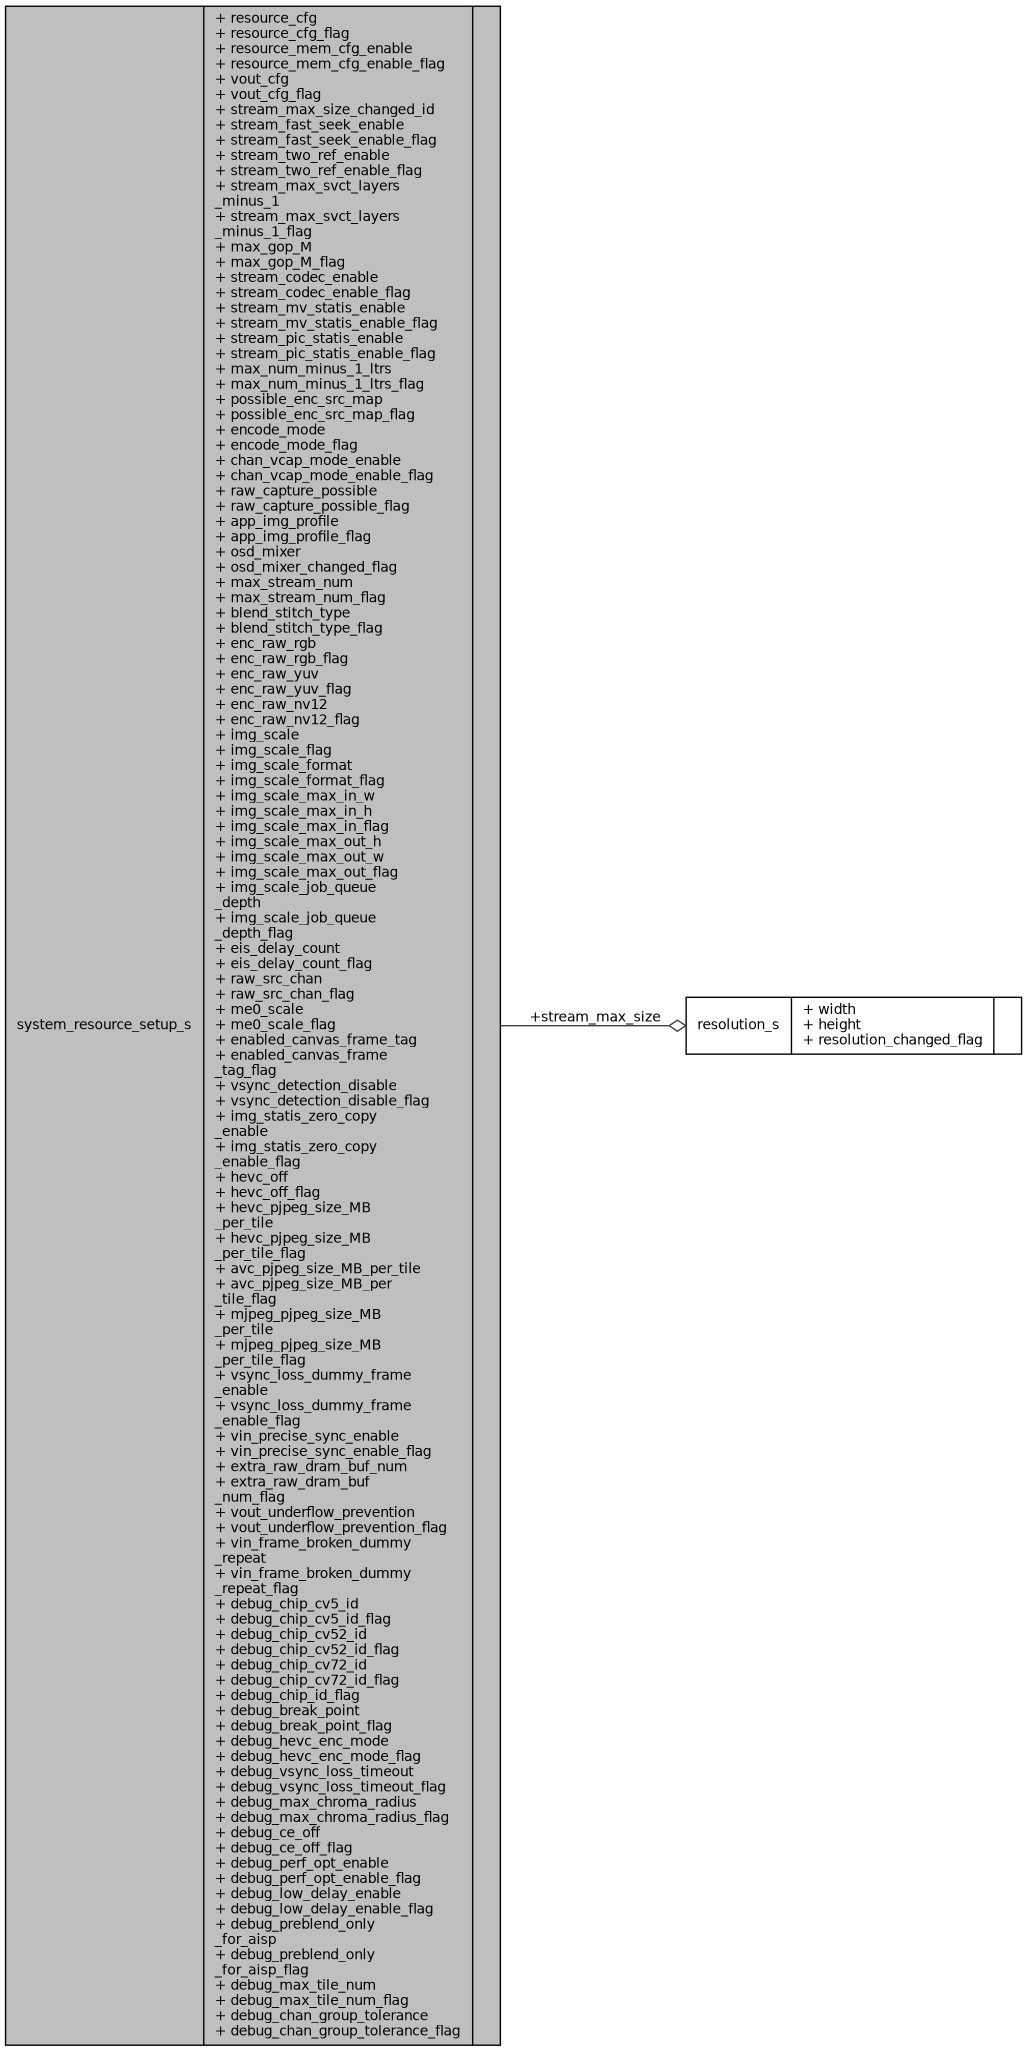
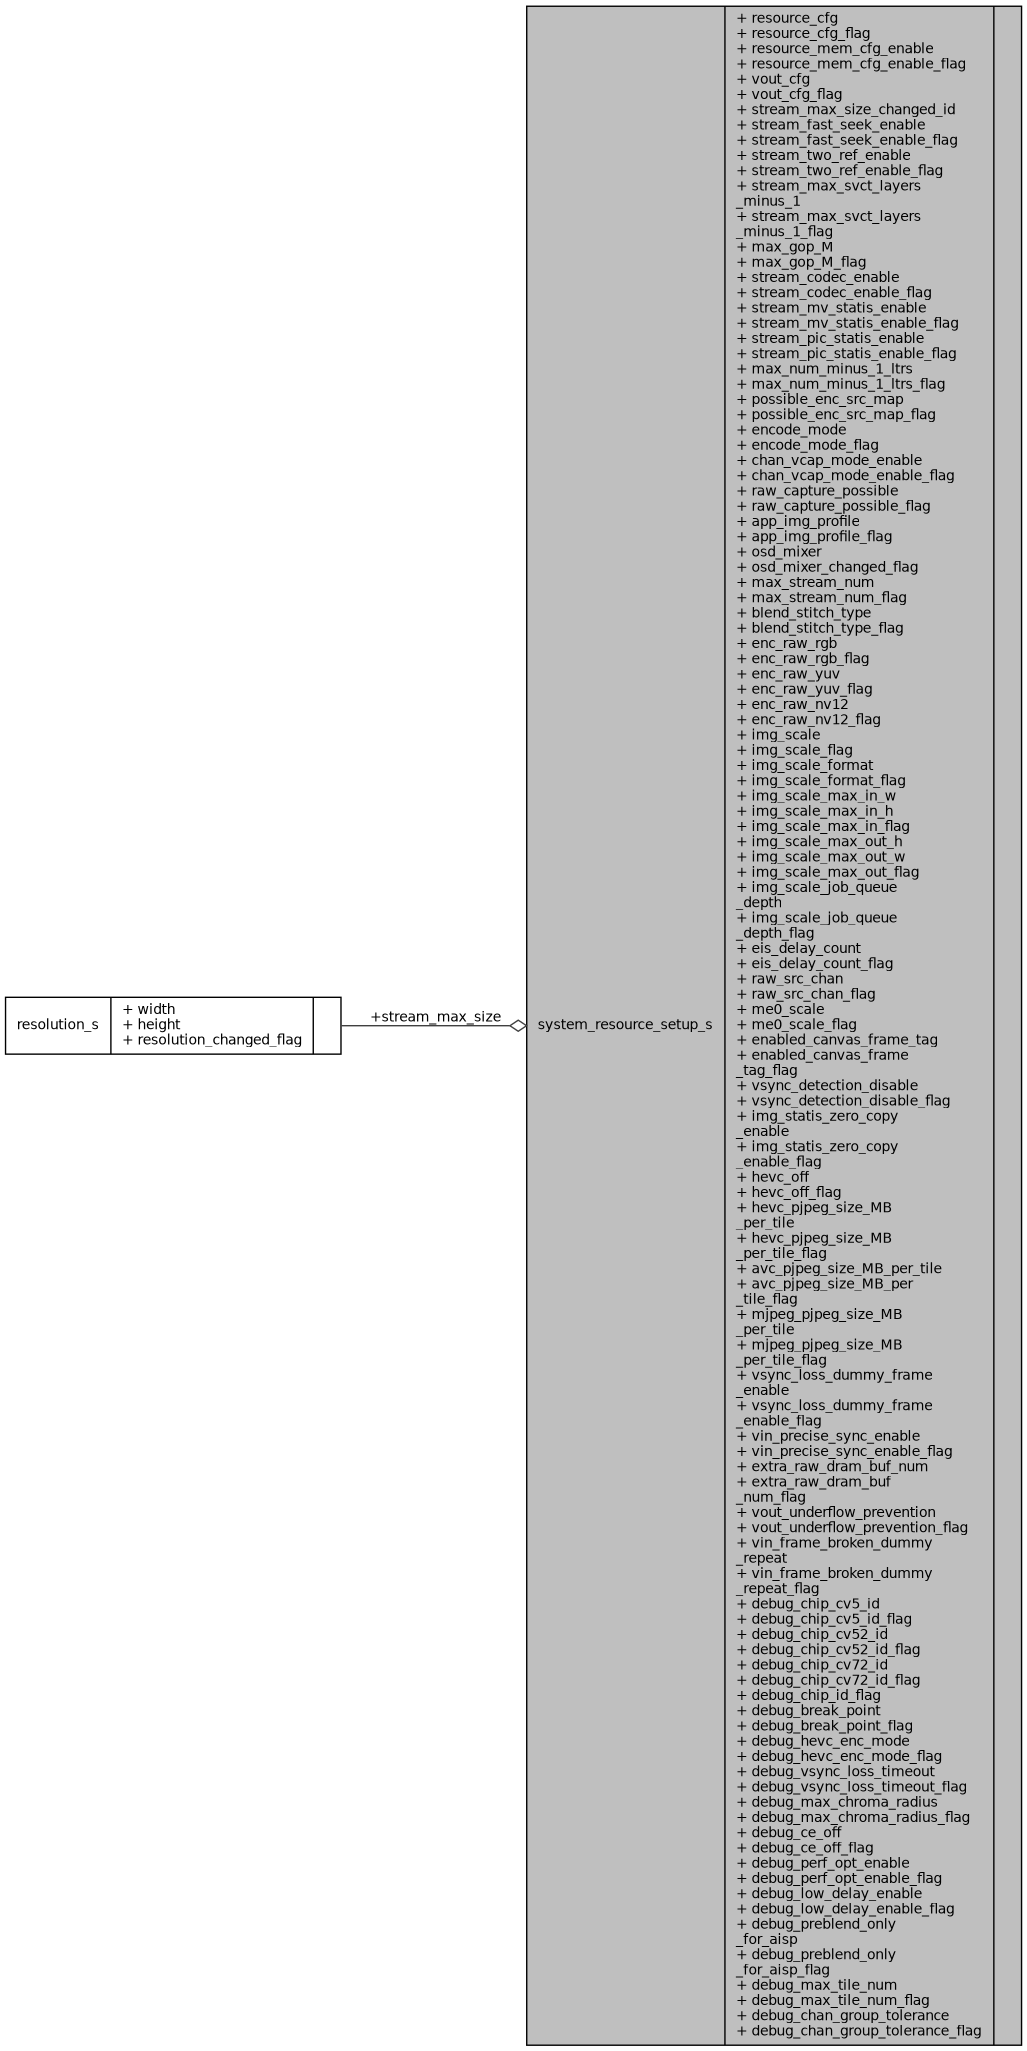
edge "system_resource_setup_s" -> "resolution_s": reversed
